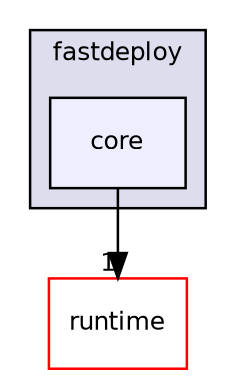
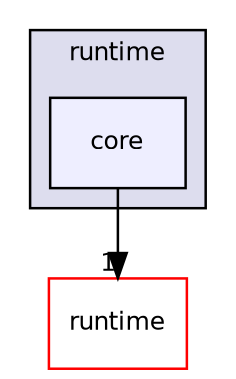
cluster "fastdeploy": label "fastdeploy" -> "runtime"
